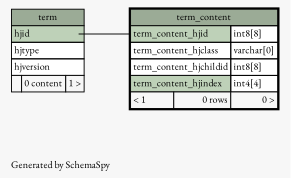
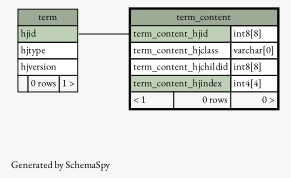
node "term": text "0 content" -> "0 rows"
